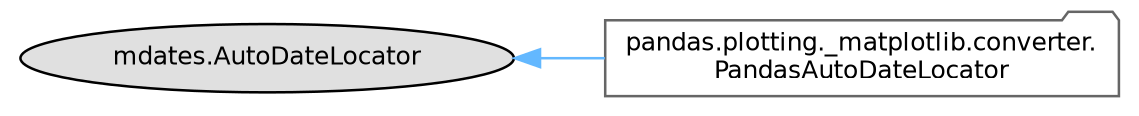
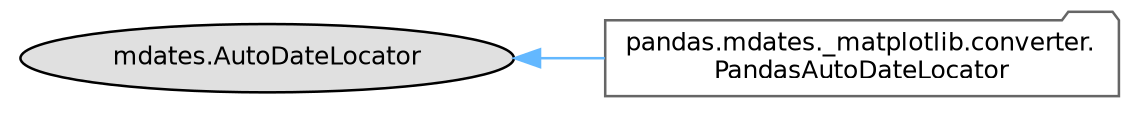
node "pandas.plotting._matplotlib.converter. PandasAutoDateLocator": label "pandas.plotting._matplotlib.converter. PandasAutoDateLocator" -> "pandas.mdates._matplotlib.converter. PandasAutoDateLocator"
